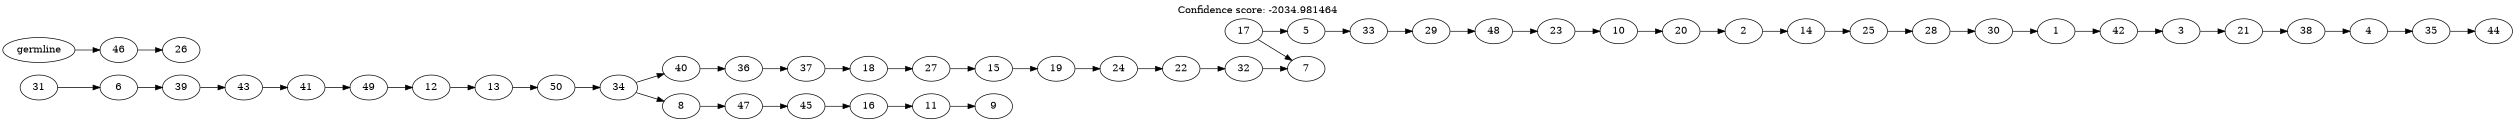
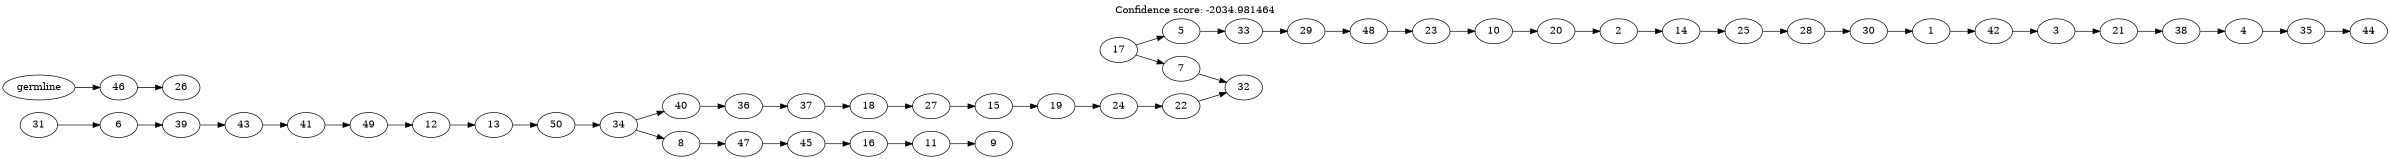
edge "32" -> "7": reversed
